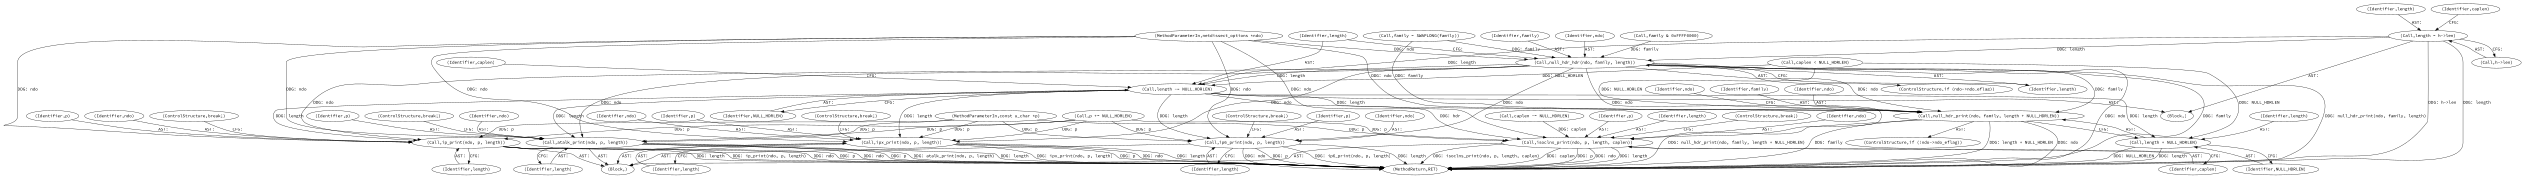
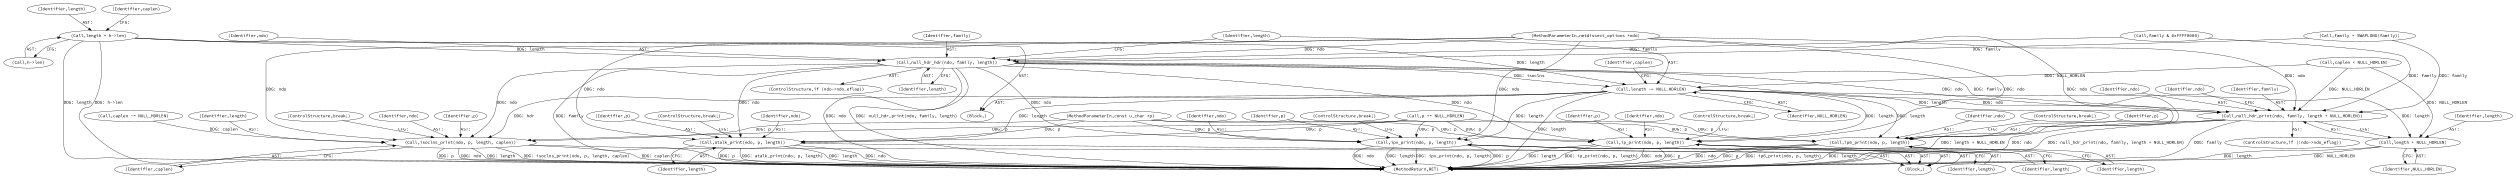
edge "(Call,family & 0xFFFF0000)" -> "(Call,null_hdr_print(ndo, family, length + NULL_HDRLEN))": added, label "DDG: family"
edge "(Call,null_hdr_hdr(ndo, family, length))" -> "(Call,length -= NULL_HDRLEN)": label "DDG: length" -> "DDG: isoclns"
edge "(Call,length -= NULL_HDRLEN)" -> "(MethodReturn,RET)": added, label "DDG: length"
